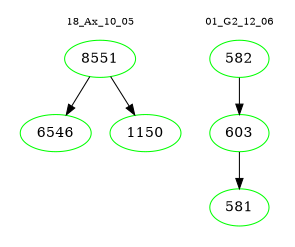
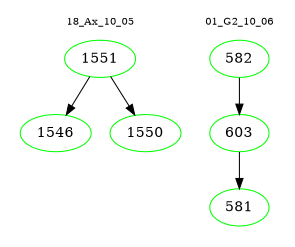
cluster "01_G2_12_06": label "01_G2_12_06" -> "01_G2_10_06"
node "8551": label "8551" -> "1551"
node "6546": label "6546" -> "1546"
node "1150": label "1150" -> "1550"
